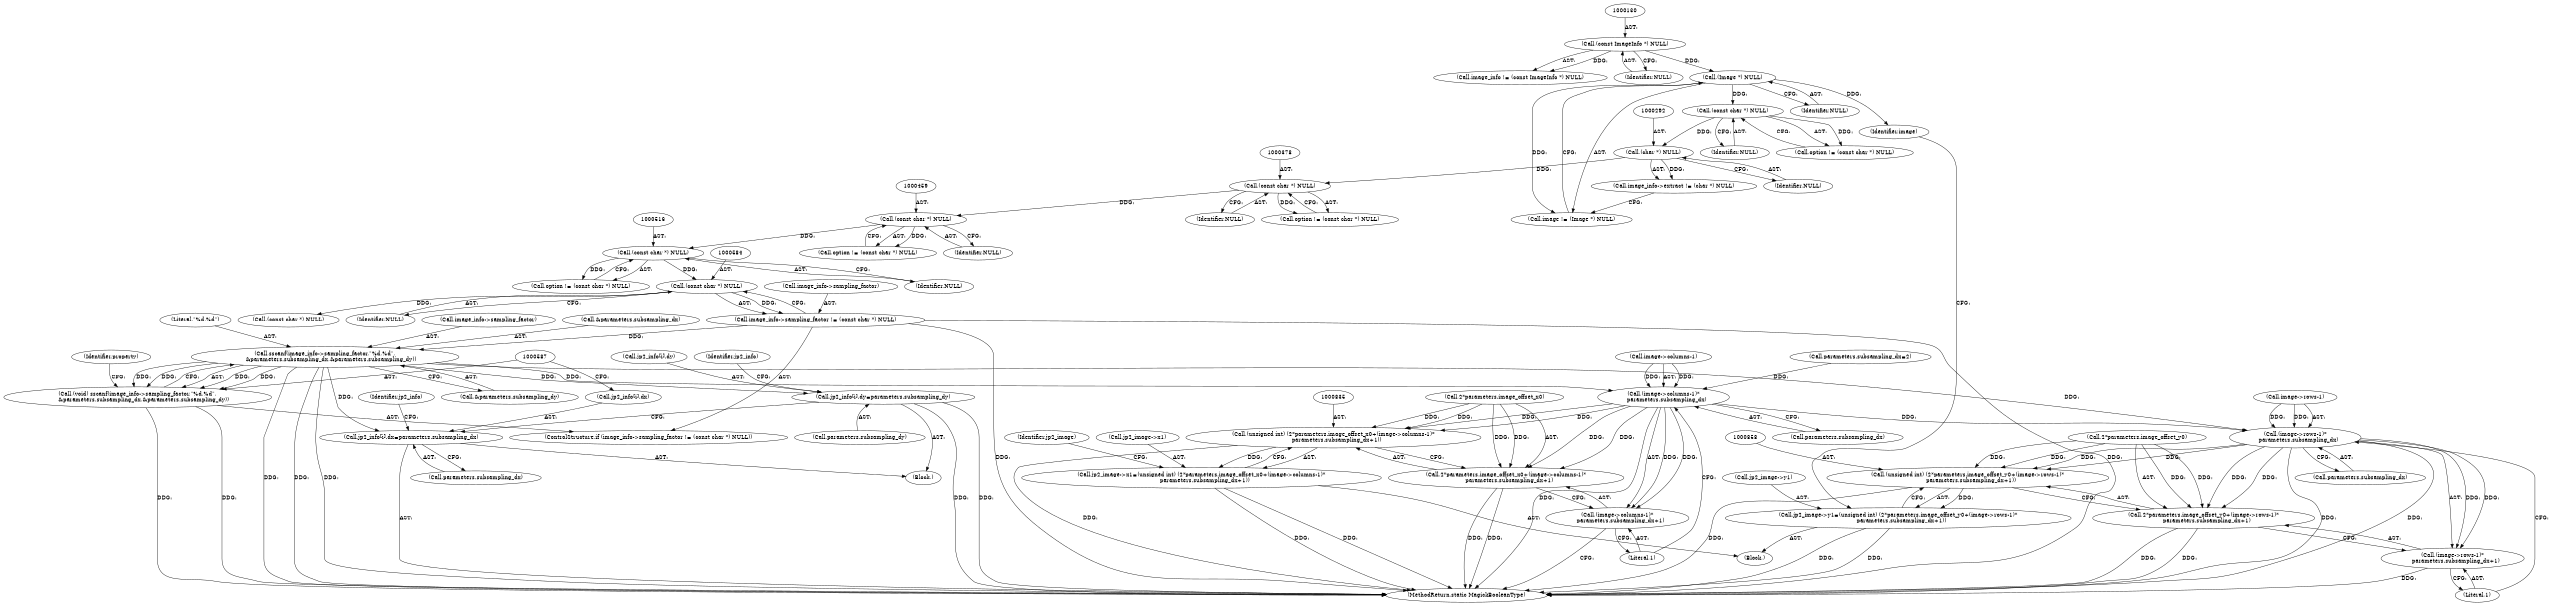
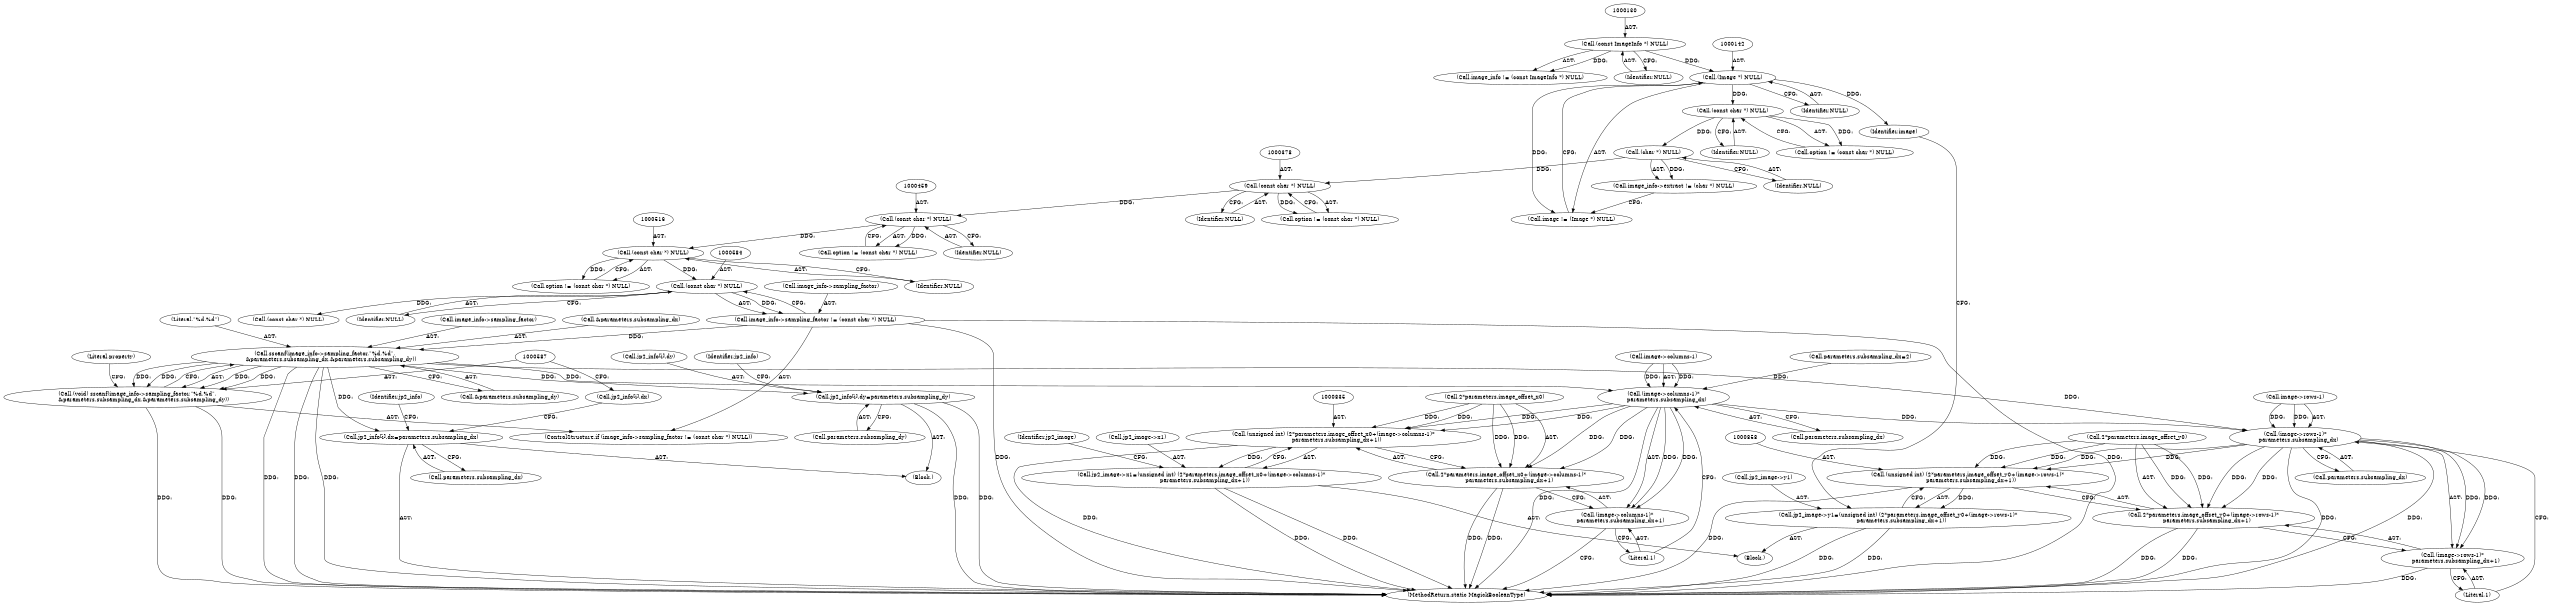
node "1000142": added
node "1000292": removed
node "(Identifier,property)": label "(Identifier,property)" -> "(Literal,property)"
edge "(Call,jp2_info[i].dy=parameters.subsampling_dy)" -> "(Call,jp2_info[i].dx=parameters.subsampling_dx)": now "(Call,jp2_info[i].dy=parameters.subsampling_dy)" -> "(Call,parameters.subsampling_dy)"
edge "(Call,jp2_info[i].dx)" -> "(Call,jp2_info[i].dx=parameters.subsampling_dx)": label "AST: " -> "CFG: "
